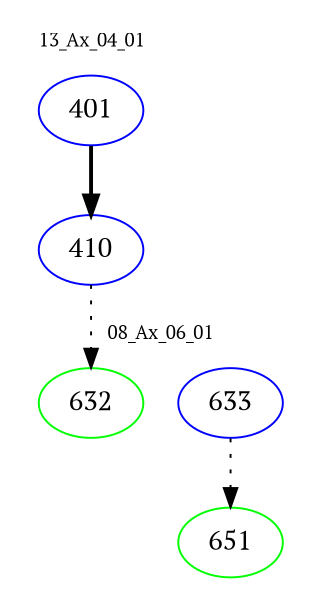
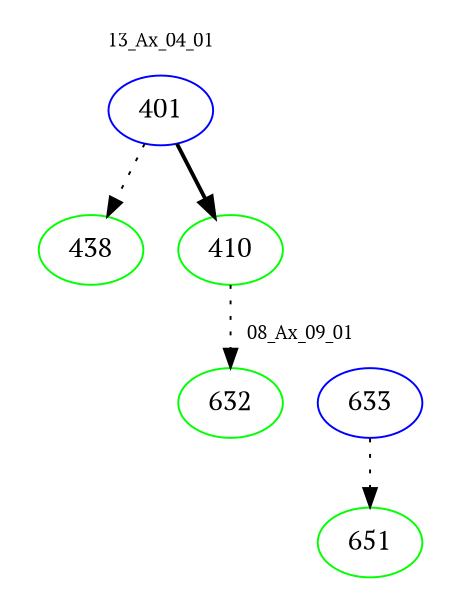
node "438": added
node "410": color blue -> green
cluster "08_Ax_06_01": label "08_Ax_06_01" -> "08_Ax_09_01"
